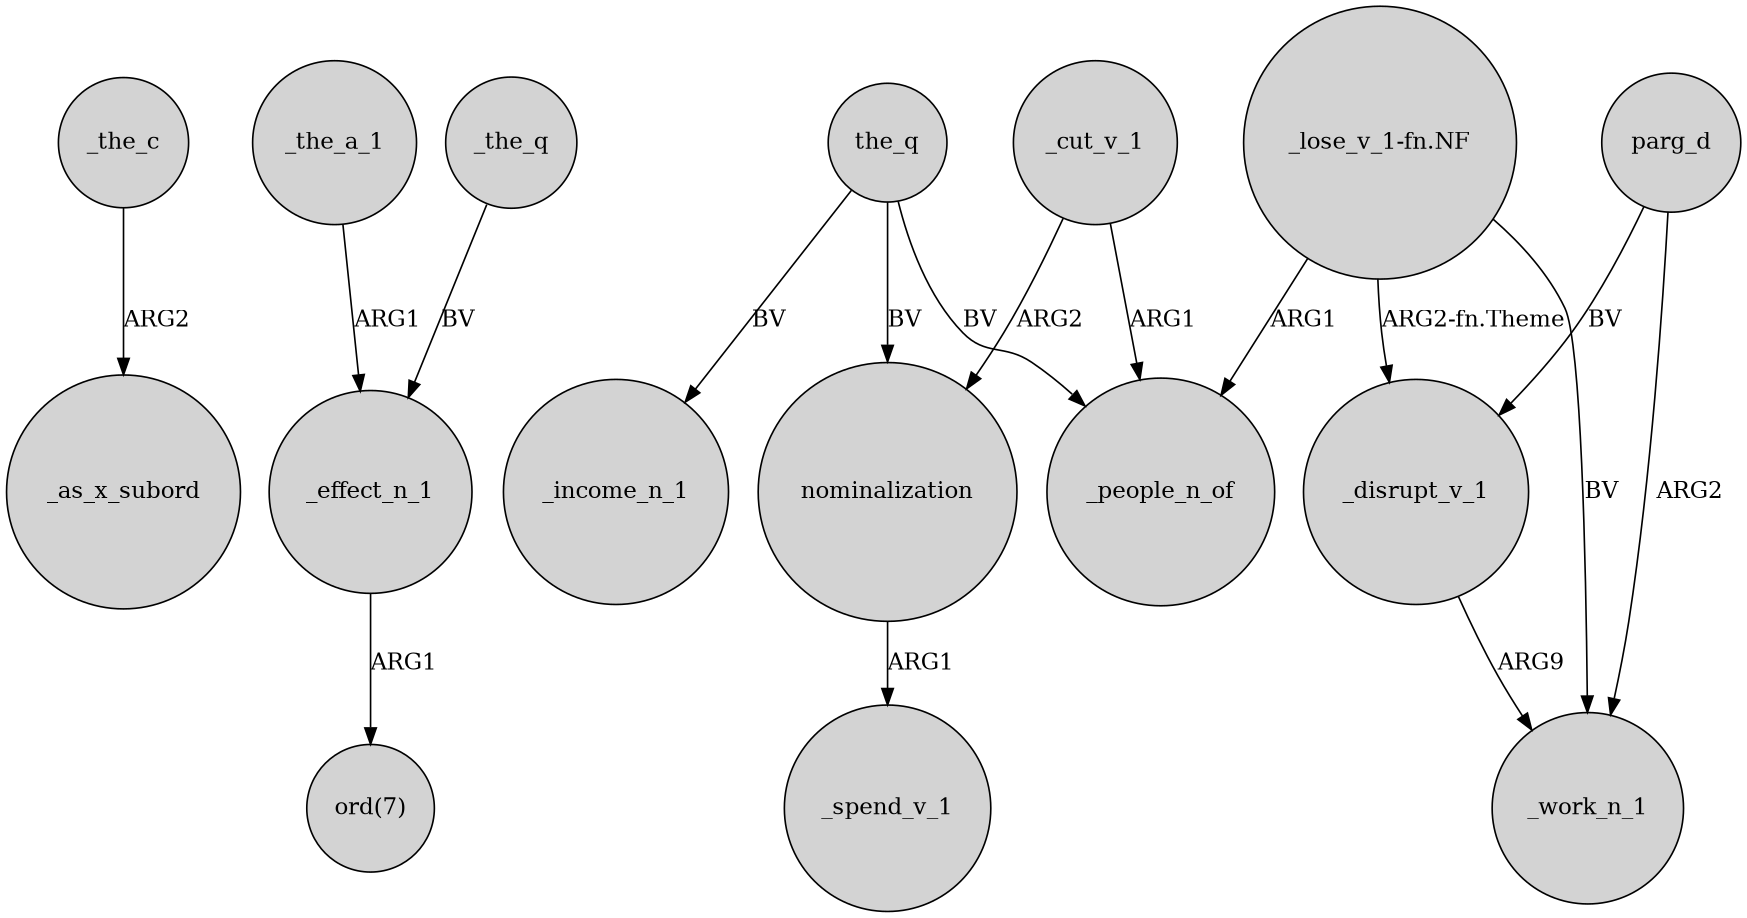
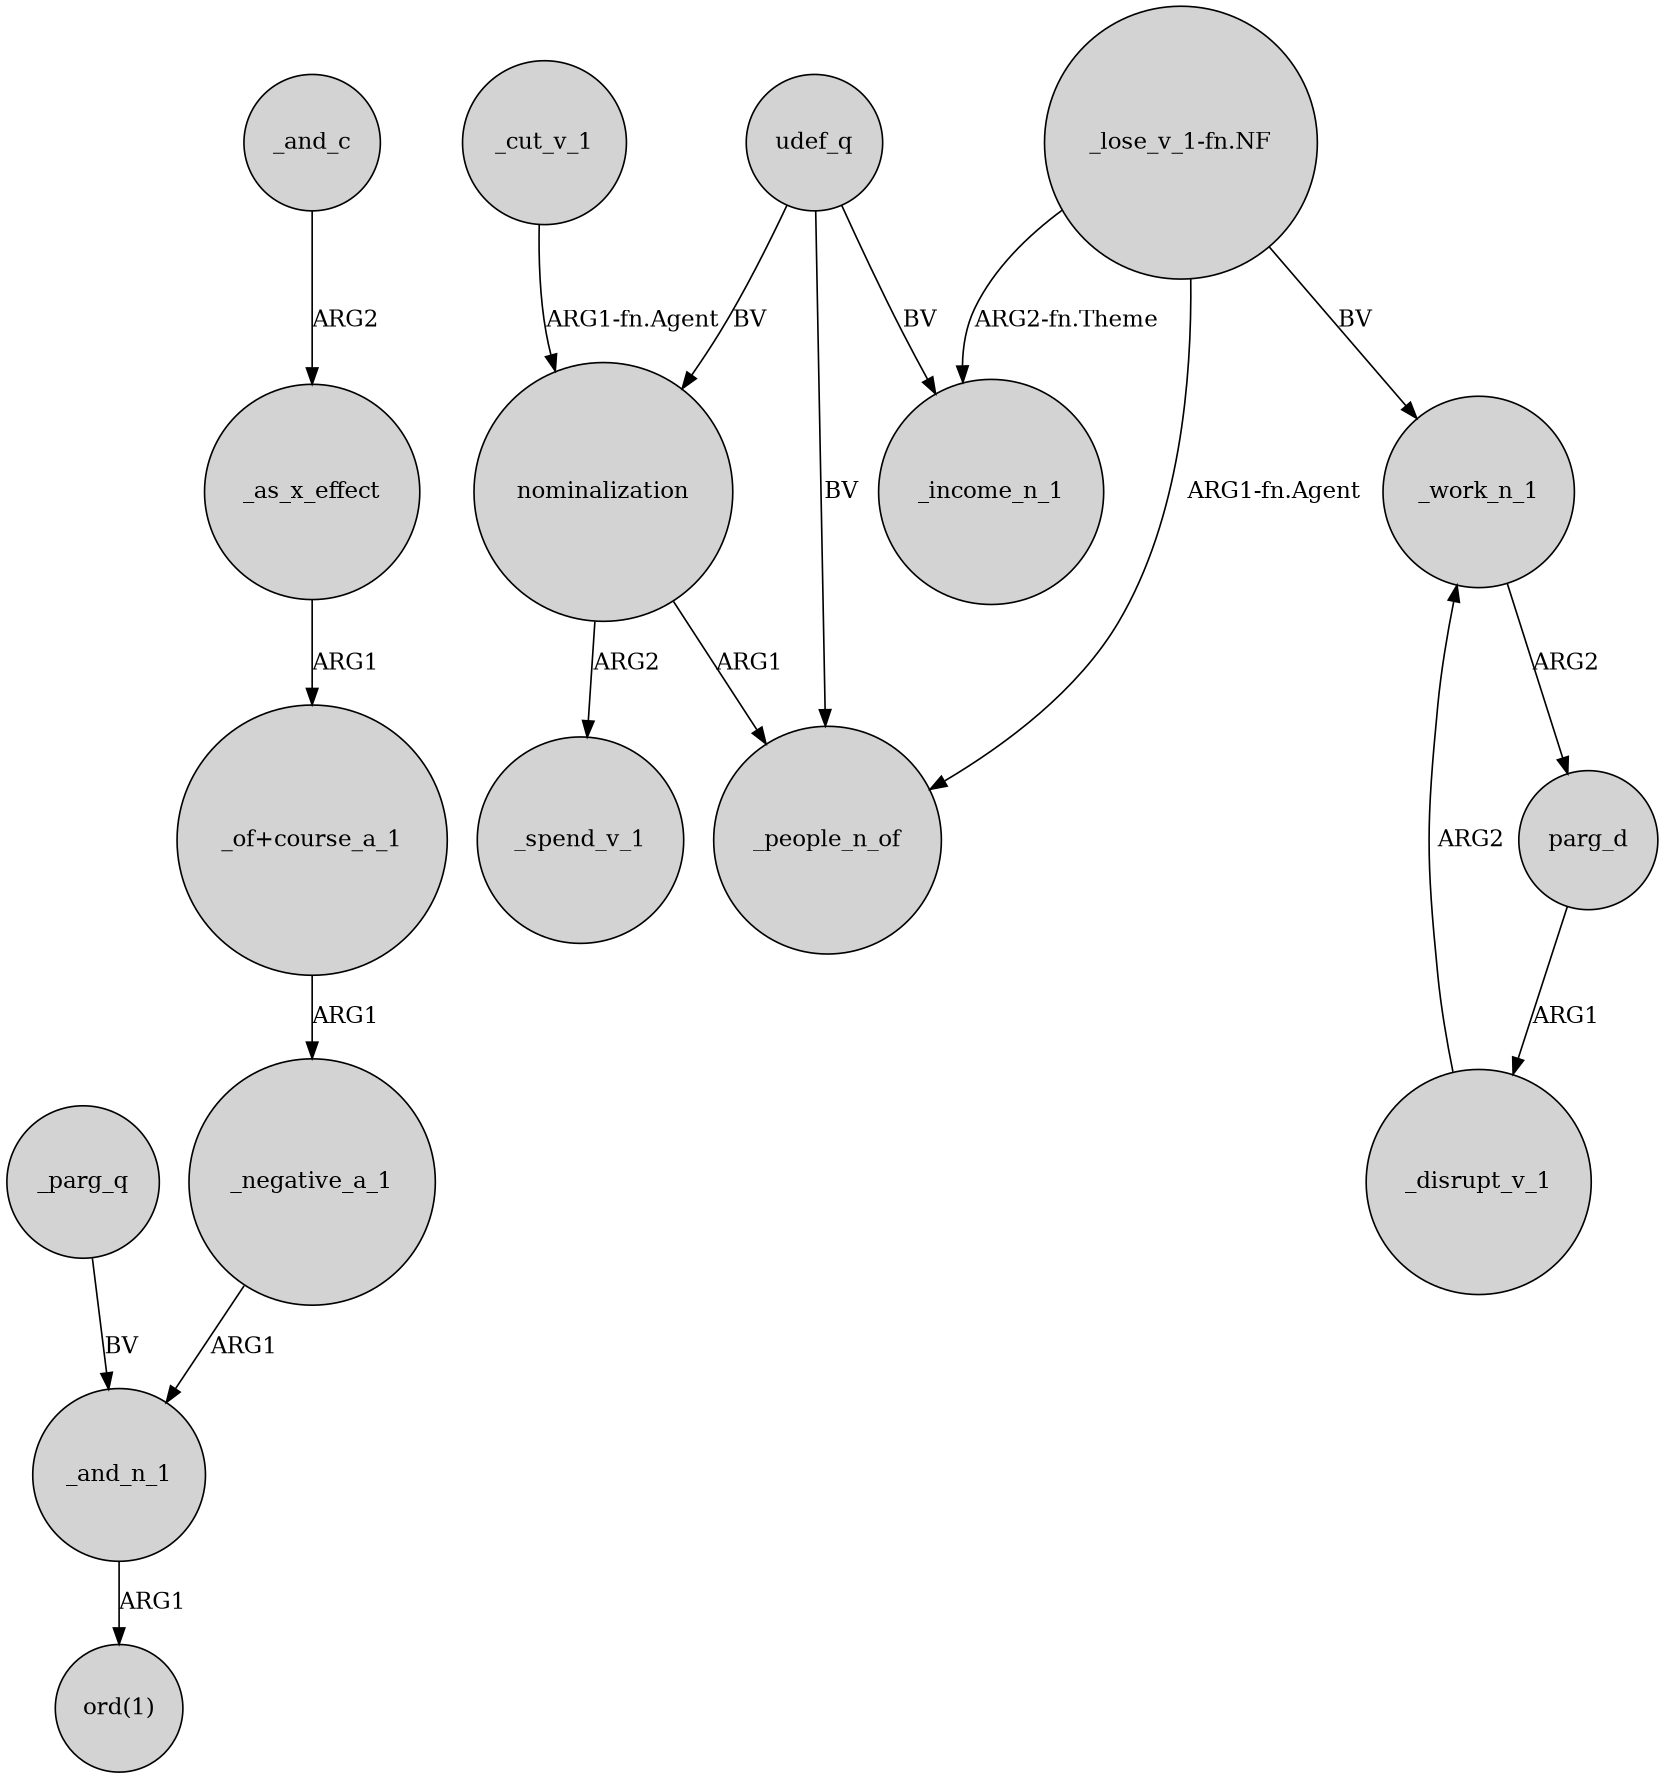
node "_the_c": label "_the_c" -> "_and_c"
node "_the_a_1": label "_the_a_1" -> "_negative_a_1"
node "_the_q": label "_the_q" -> "_parg_q"
node "the_q": label "the_q" -> "udef_q"
edge "_cut_v_1" -> "_people_n_of": now "nominalization" -> "_people_n_of"
edge "_cut_v_1" -> "nominalization": label "ARG2" -> "ARG1-fn.Agent"
edge "_lose_v_1-fn.NF" -> "_people_n_of": label "ARG1" -> "ARG1-fn.Agent"
edge "parg_d" -> "_disrupt_v_1": label "BV" -> "ARG1"
edge "_lose_v_1-fn.NF" -> "_disrupt_v_1": now "_lose_v_1-fn.NF" -> "_income_n_1"
edge "parg_d" -> "_work_n_1": reversed
node "_as_x_subord": label "_as_x_subord" -> "_as_x_effect"
node "_effect_n_1": label "_effect_n_1" -> "_and_n_1"
edge "nominalization" -> "_spend_v_1": label "ARG1" -> "ARG2"
edge "_disrupt_v_1" -> "_work_n_1": label "ARG9" -> "ARG2"
node "ord(7)": label "ord(7)" -> "ord(1)"
node "_of+course_a_1": added
